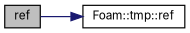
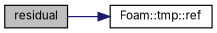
node "ref": label "ref" -> "residual"
